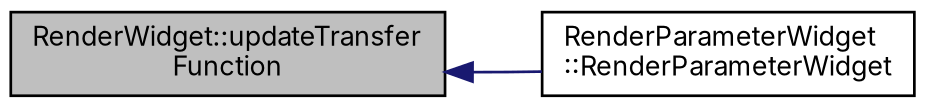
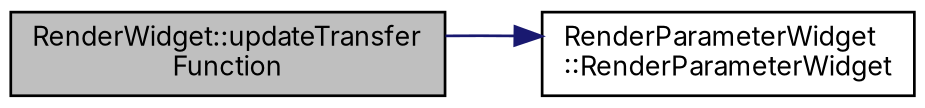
edge "RenderParameterWidget ::RenderParameterWidget" -> "RenderWidget::updateTransfer Function": reversed
